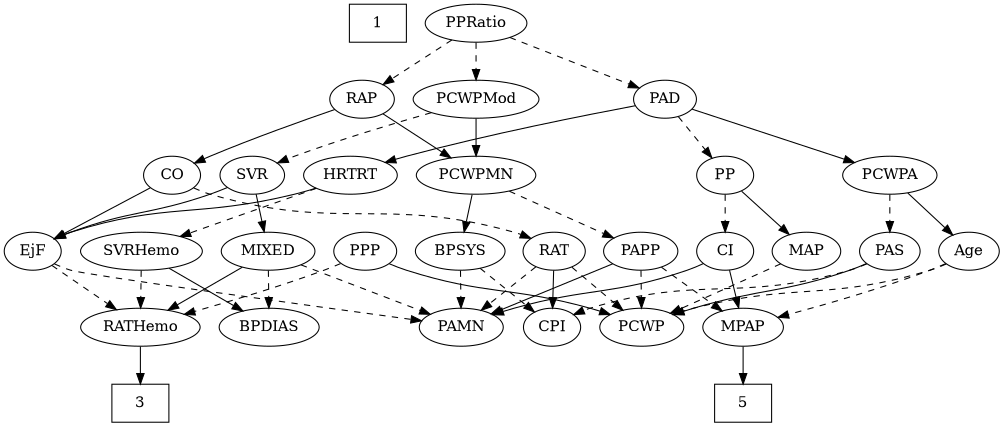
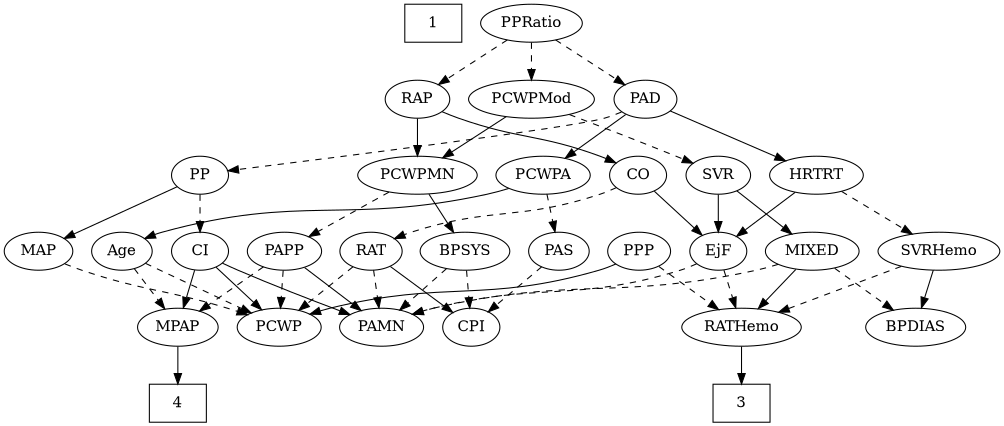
edge "PAS" -> "PCWP": now "CI" -> "PCWP"
node "5": label "5" -> "4"
